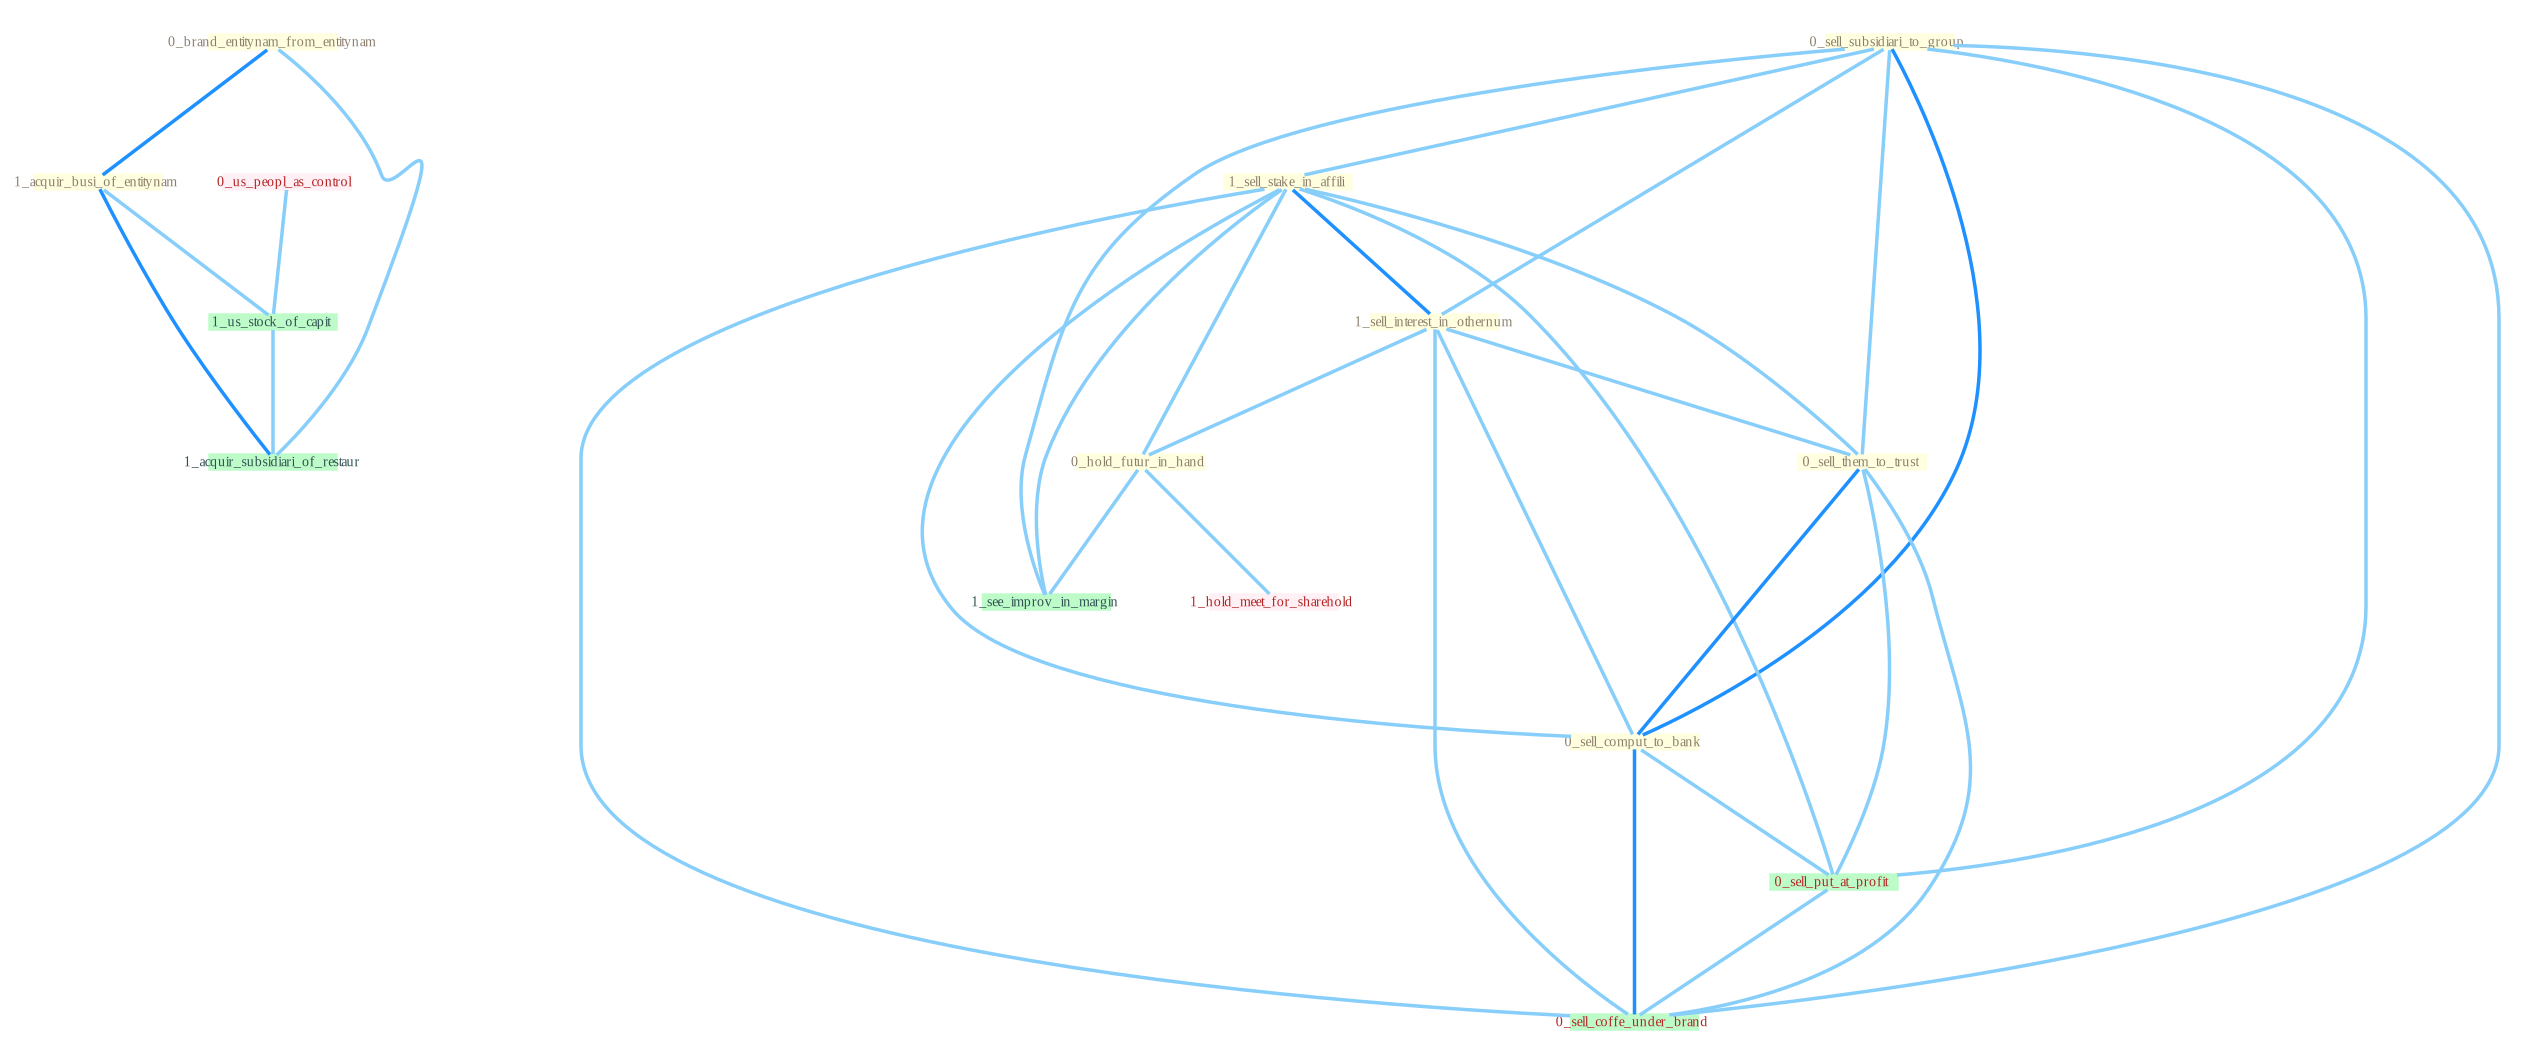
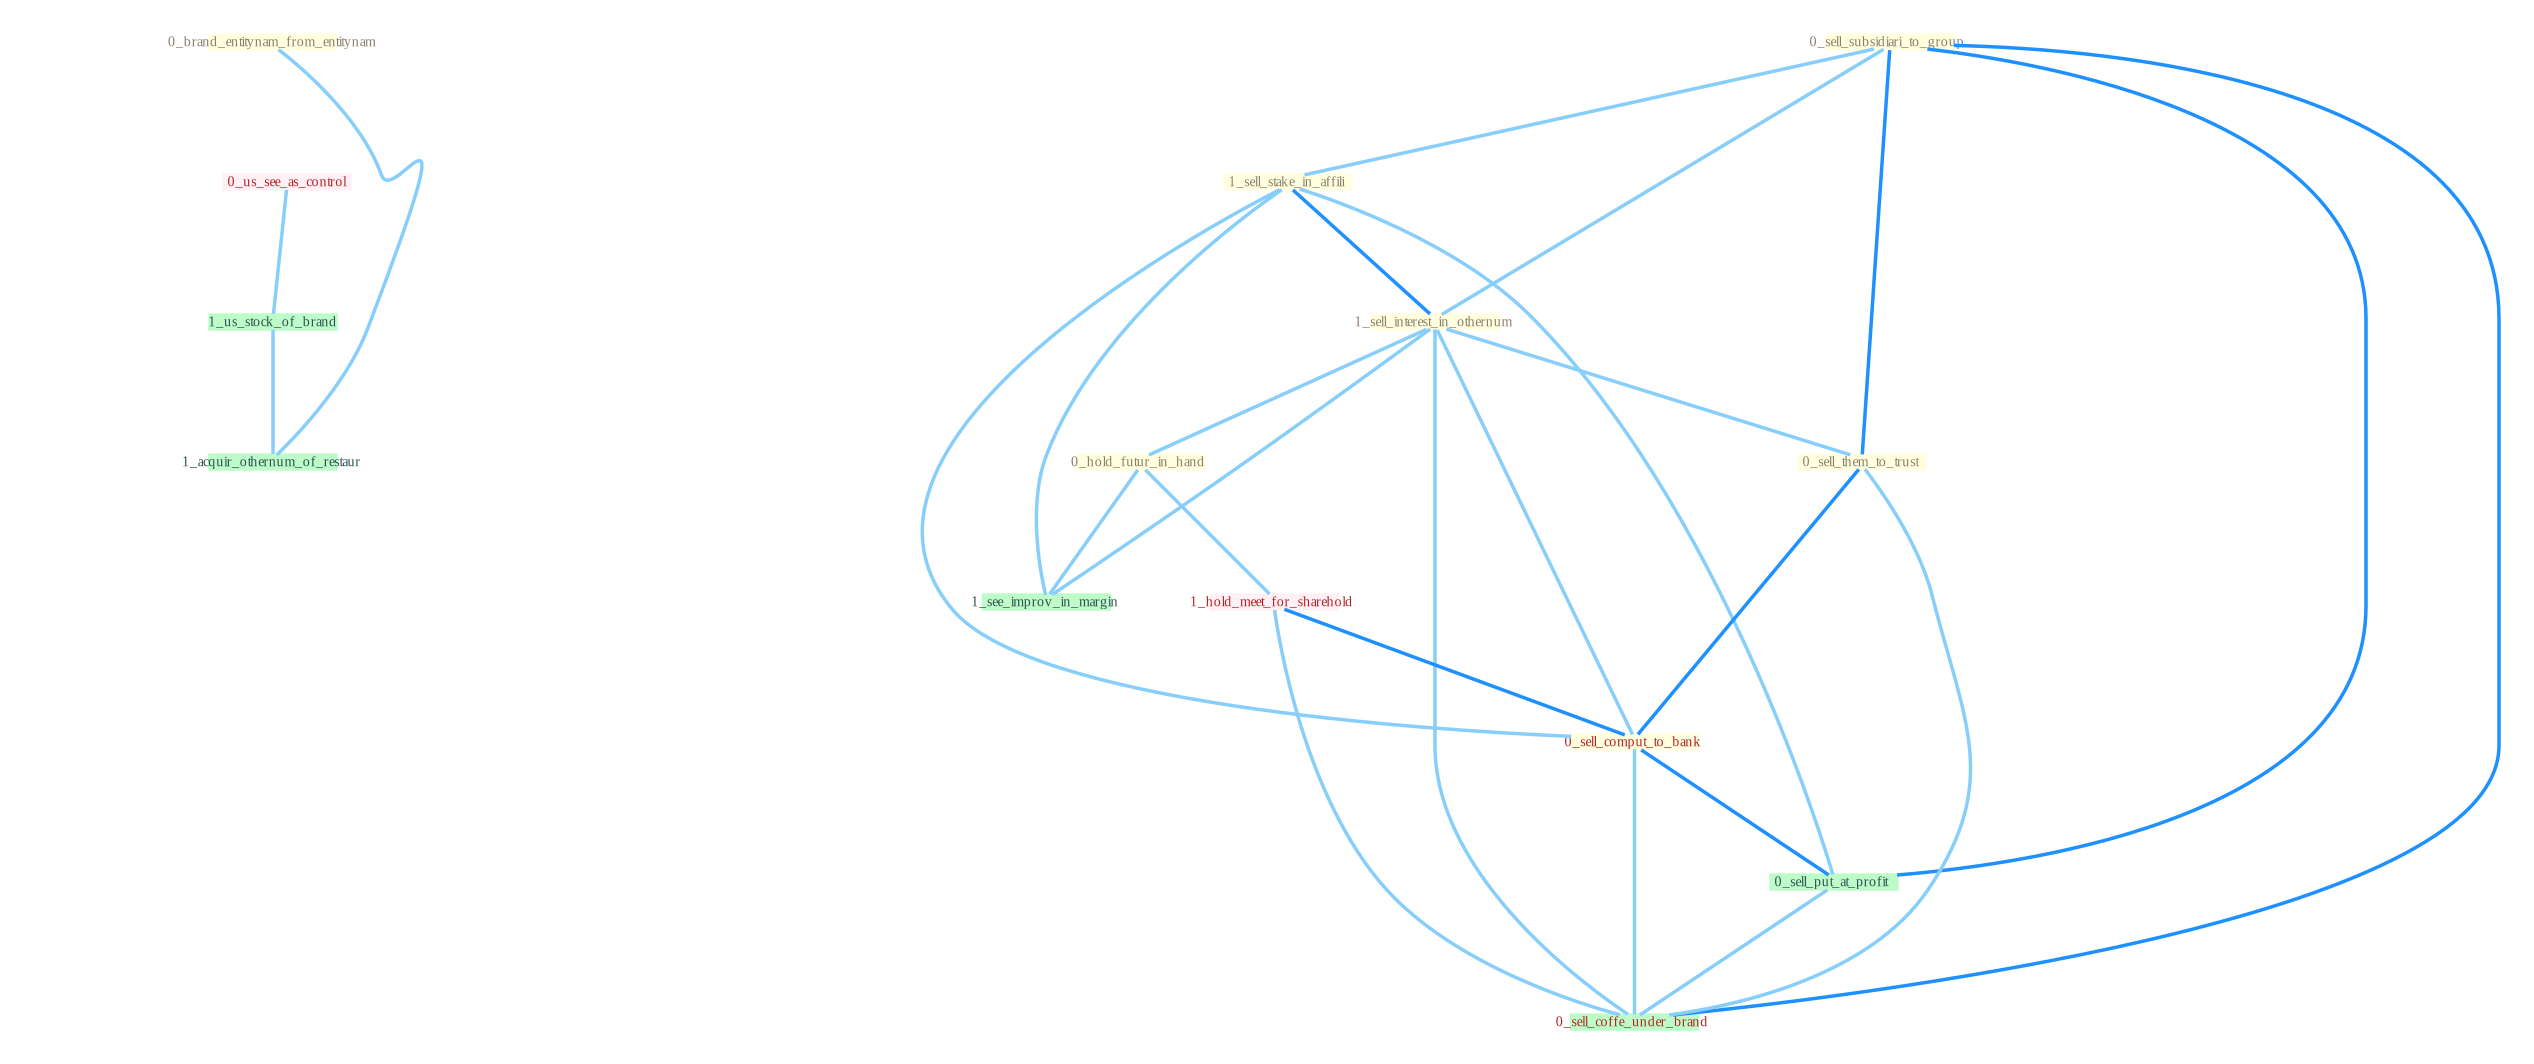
edge "0_sell_subsidiari_to_group" -- "1_see_improv_in_margin": now "1_sell_interest_in_othernum" -- "1_see_improv_in_margin"
node "1_acquir_busi_of_entitynam": removed
node "0_us_peopl_as_control": label "0_us_peopl_as_control" -> "0_us_see_as_control"
edge "0_sell_subsidiari_to_group" -- "0_sell_them_to_trust": color #87cefa -> #1e90ff
edge "1_sell_stake_in_affili" -- "0_sell_them_to_trust": removed
node "1_us_stock_of_capit": label "1_us_stock_of_capit" -> "1_us_stock_of_brand"
edge "1_sell_stake_in_affili" -- "0_hold_futur_in_hand": removed
edge "0_sell_subsidiari_to_group" -- "0_sell_comput_to_bank": now "1_hold_meet_for_sharehold" -- "0_sell_comput_to_bank"
node "1_acquir_subsidiari_of_restaur": label "1_acquir_subsidiari_of_restaur" -> "1_acquir_othernum_of_restaur"
edge "0_sell_subsidiari_to_group" -- "0_sell_put_at_profit": color #87cefa -> #1e90ff
edge "0_sell_subsidiari_to_group" -- "0_sell_coffe_under_brand": color #87cefa -> #1e90ff
edge "0_sell_them_to_trust" -- "0_sell_put_at_profit": removed
node "0_sell_comput_to_bank": fontcolor #8b7d6b -> #b22222
edge "1_sell_stake_in_affili" -- "0_sell_coffe_under_brand": now "1_hold_meet_for_sharehold" -- "0_sell_coffe_under_brand"
edge "0_sell_comput_to_bank" -- "0_sell_put_at_profit": color #87cefa -> #1e90ff
edge "0_sell_comput_to_bank" -- "0_sell_coffe_under_brand": color #1e90ff -> #87cefa
node "0_sell_put_at_profit": fontcolor #b22222 -> #2f4f4f
